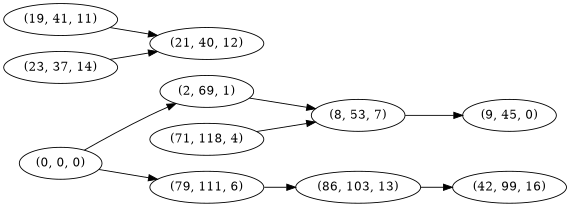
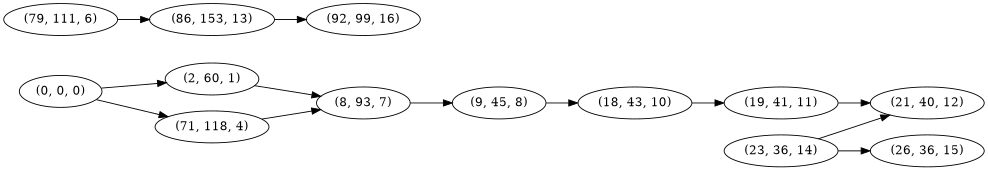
node "(23, 37, 14)": label "(23, 37, 14)" -> "(23, 36, 14)"
node "(2, 69, 1)": label "(2, 69, 1)" -> "(2, 60, 1)"
node "(18, 43, 10)": added
node "(8, 53, 7)": label "(8, 53, 7)" -> "(8, 93, 7)"
node "(9, 45, 0)": label "(9, 45, 0)" -> "(9, 45, 8)"
node "(26, 36, 15)": added
edge "(0, 0, 0)" -> "(79, 111, 6)": now "(0, 0, 0)" -> "(71, 118, 4)"
node "(86, 103, 13)": label "(86, 103, 13)" -> "(86, 153, 13)"
node "(42, 99, 16)": label "(42, 99, 16)" -> "(92, 99, 16)"
